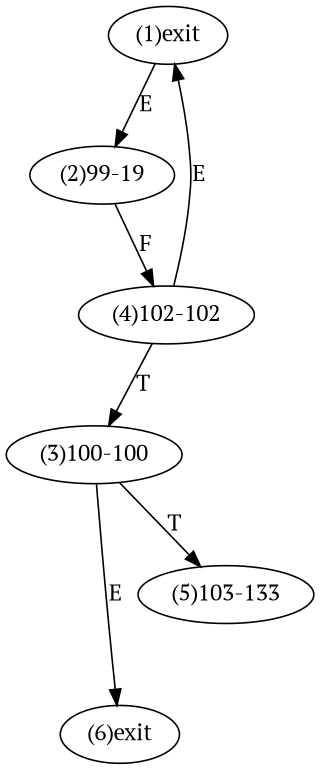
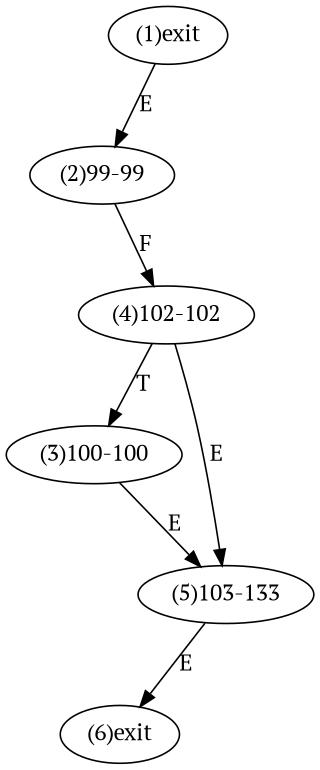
node "(2)99-19": label "(2)99-19" -> "(2)99-99"
edge "(4)102-102" -> "(1)exit": now "(4)102-102" -> "(5)103-133"
edge "(3)100-100" -> "(5)103-133": label "T" -> "E"
edge "(3)100-100" -> "(6)exit": now "(5)103-133" -> "(6)exit"
